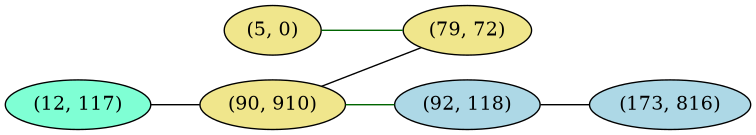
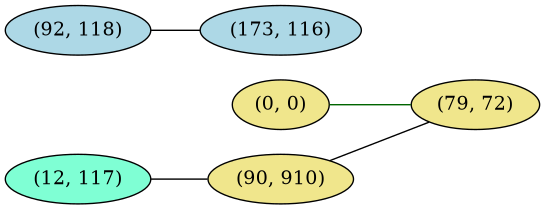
node "(5, 0)": label "(5, 0)" -> "(0, 0)"
edge "(90, 910)" -- "(92, 118)": removed
node "(173, 816)": label "(173, 816)" -> "(173, 116)"
